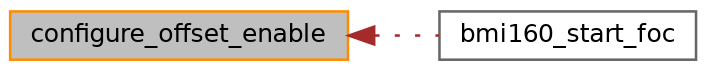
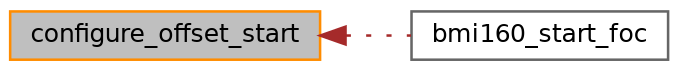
node "configure_offset_enable": label "configure_offset_enable" -> "configure_offset_start"
